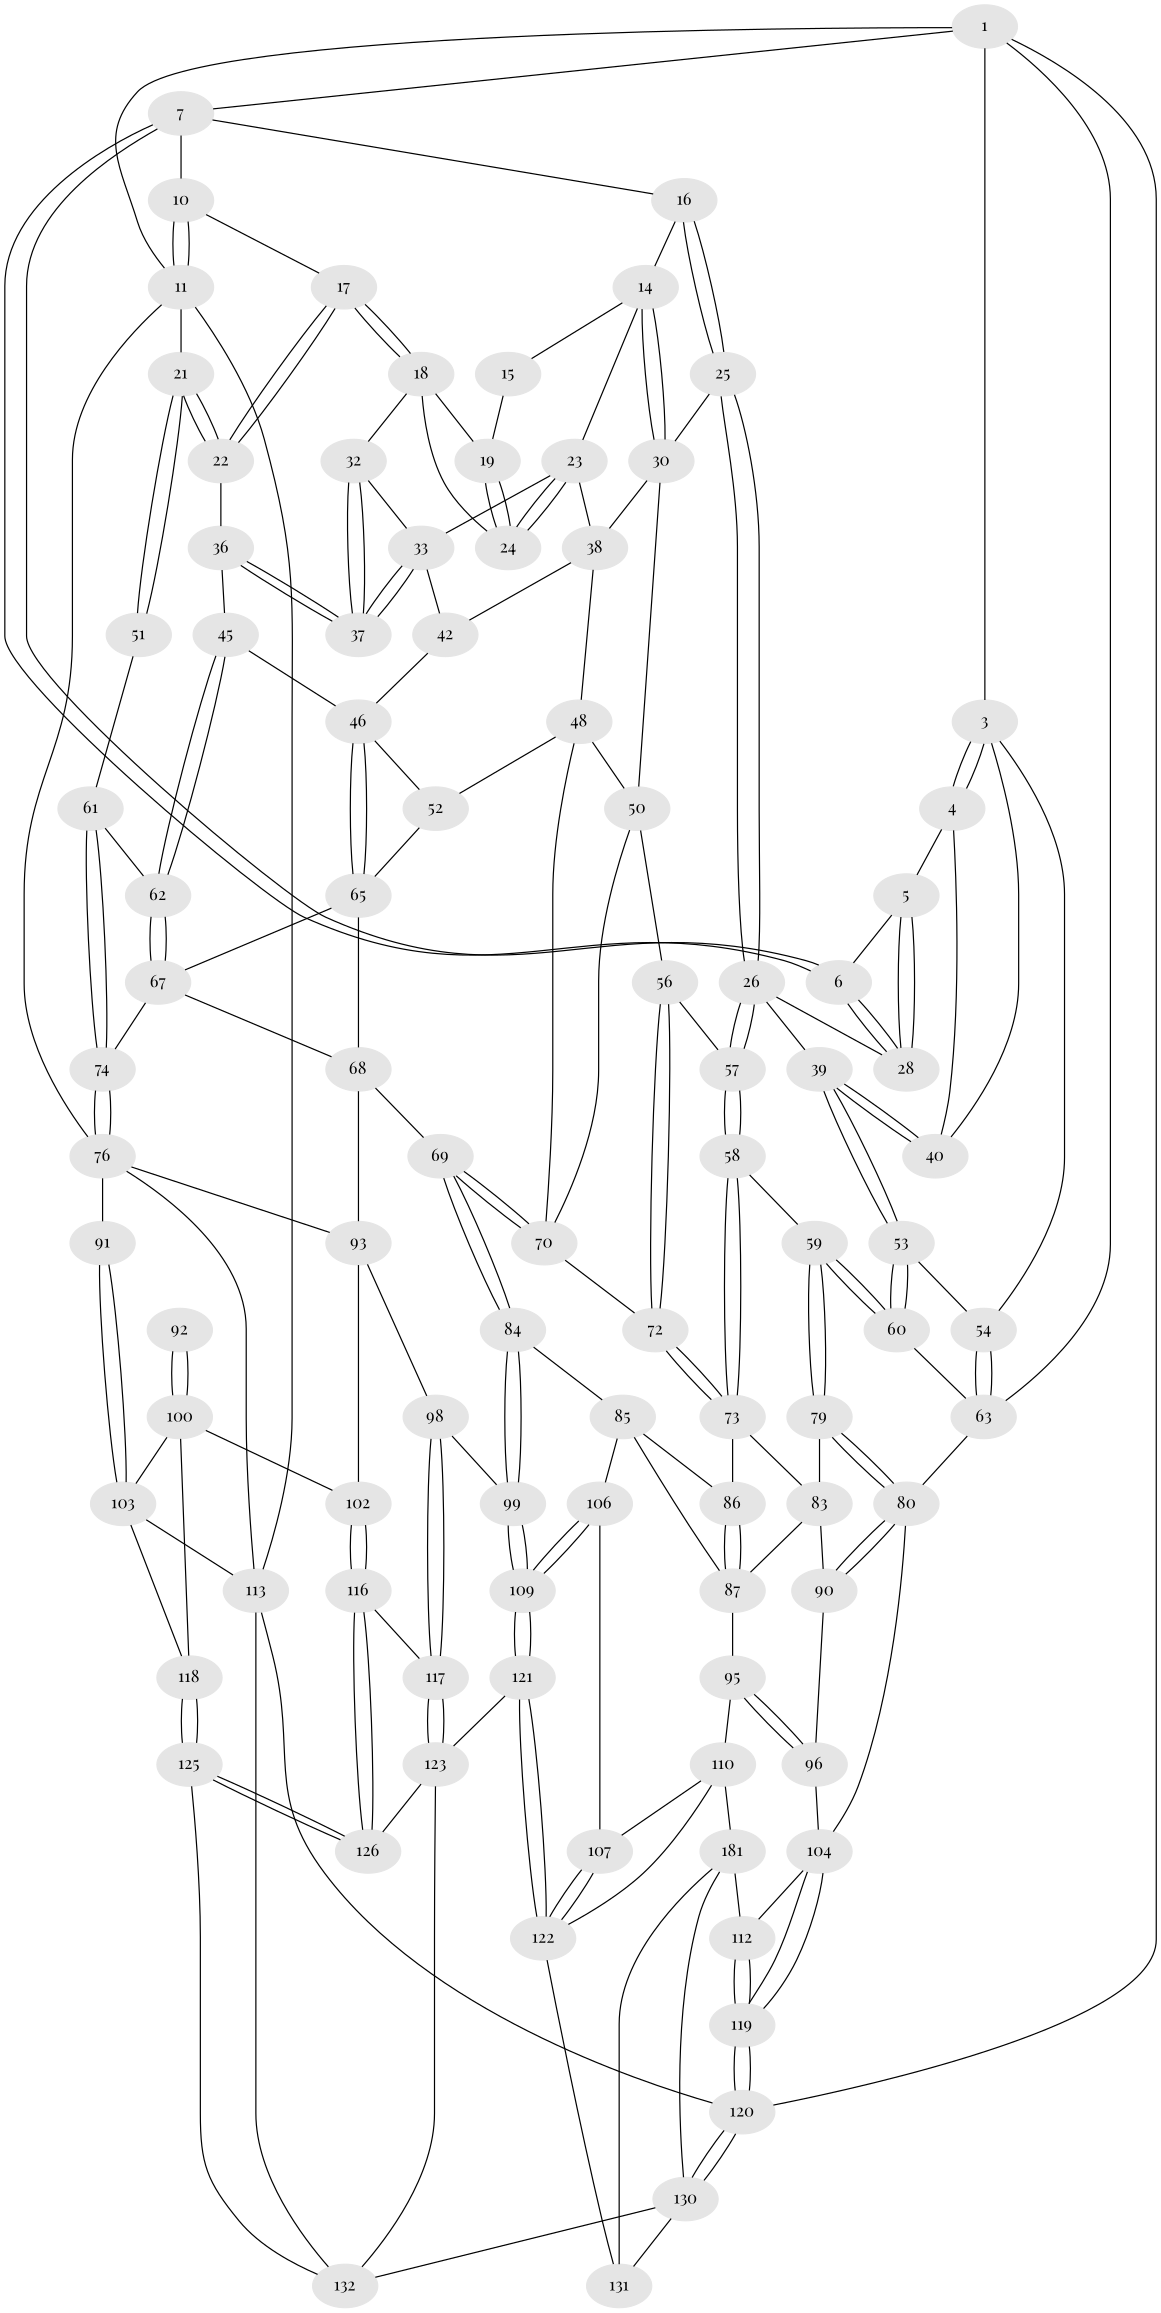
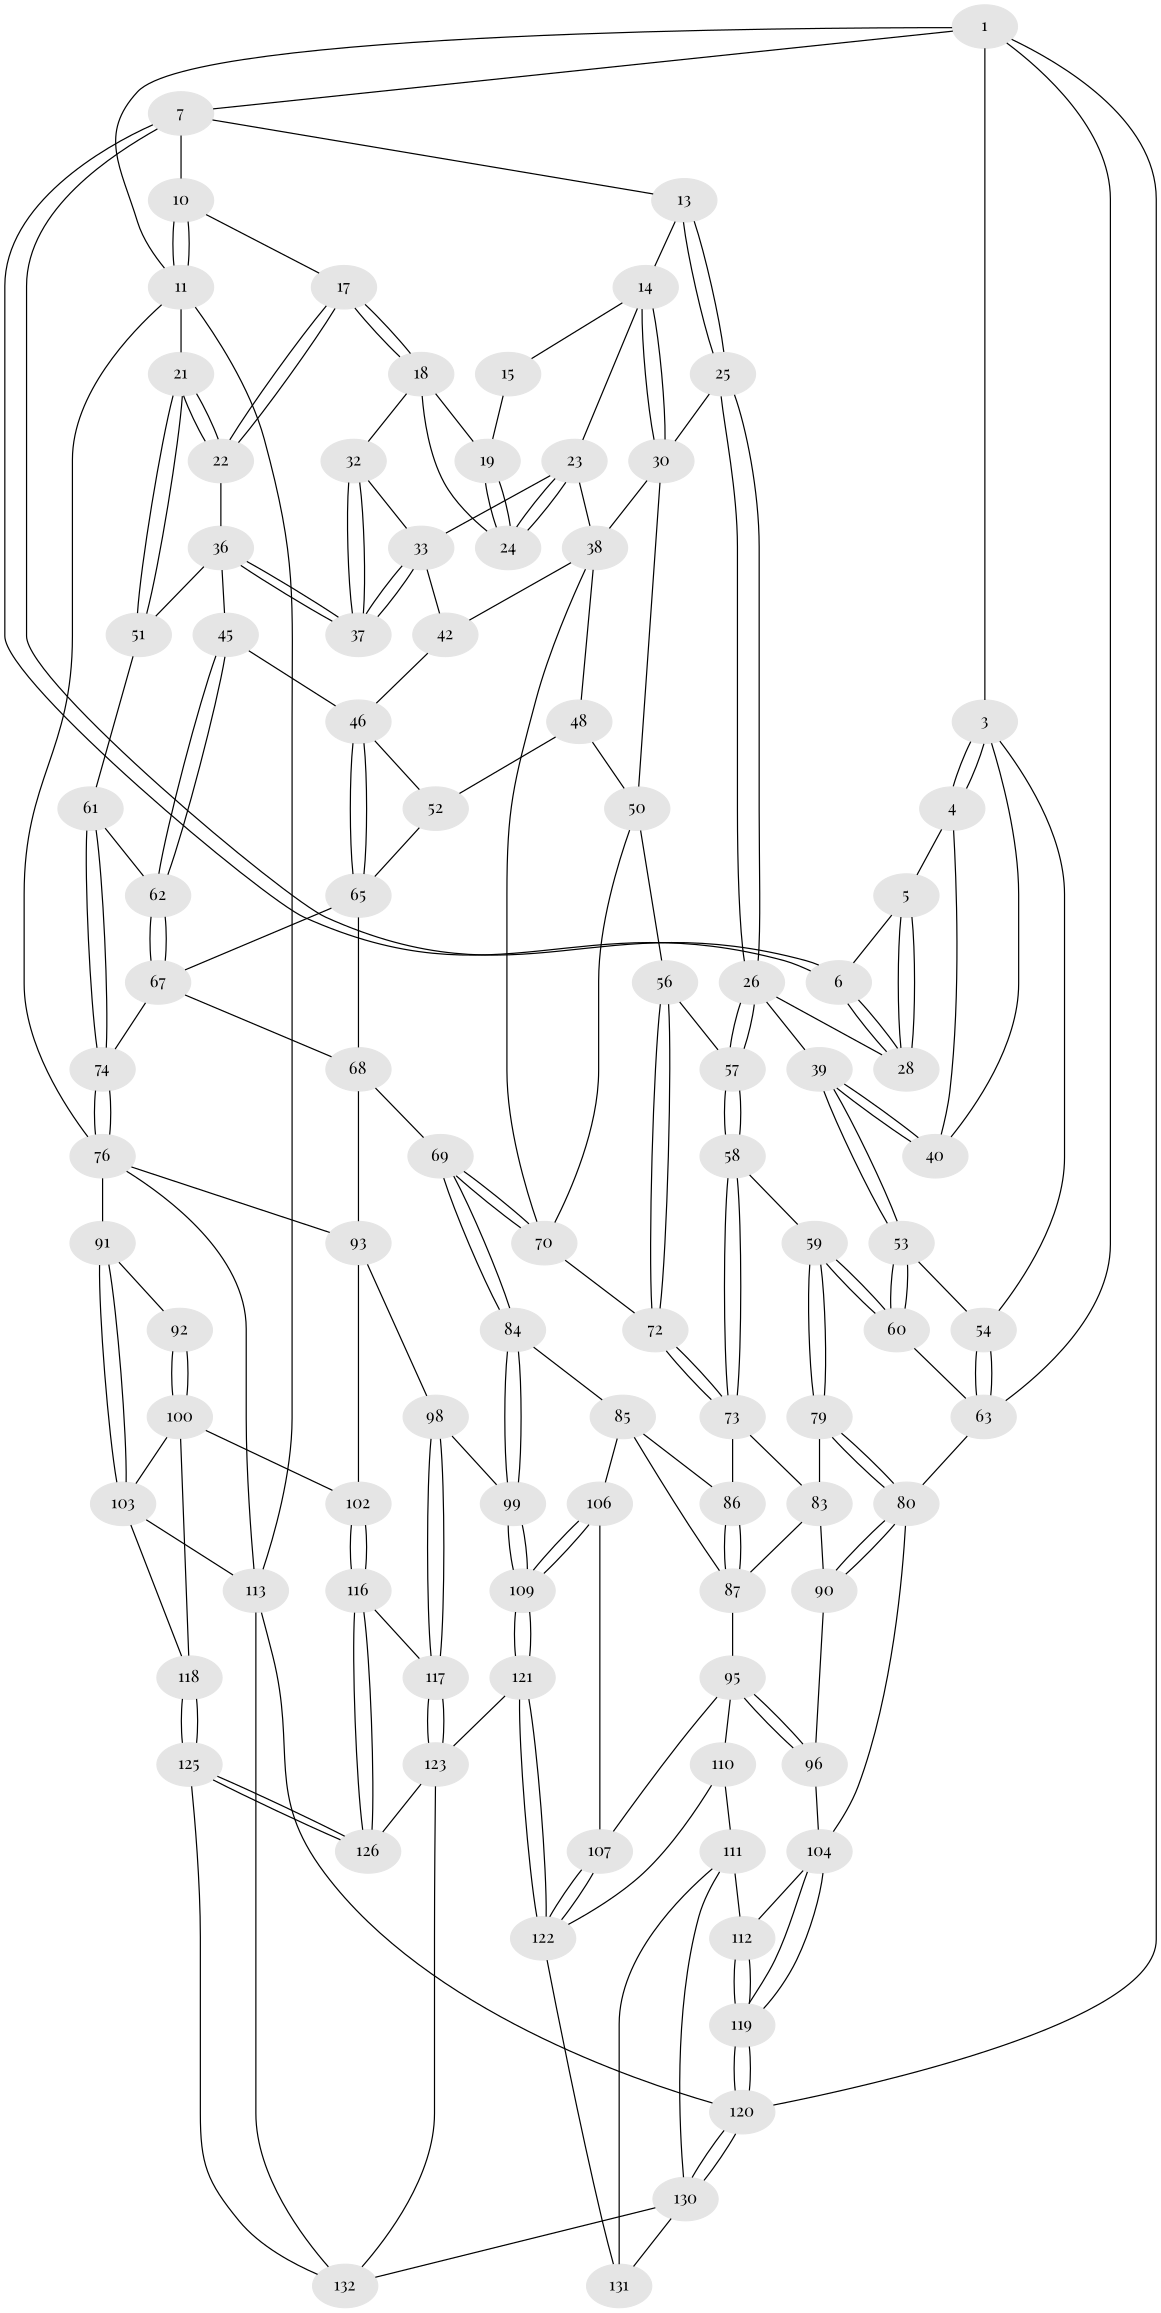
node "16": label "16" -> "13"
edge "36" -- "51": added
edge "48" -- "70": now "38" -- "70"
edge "91" -- "92": added
edge "110" -- "107": now "95" -- "107"
node "181": label "181" -> "111"
